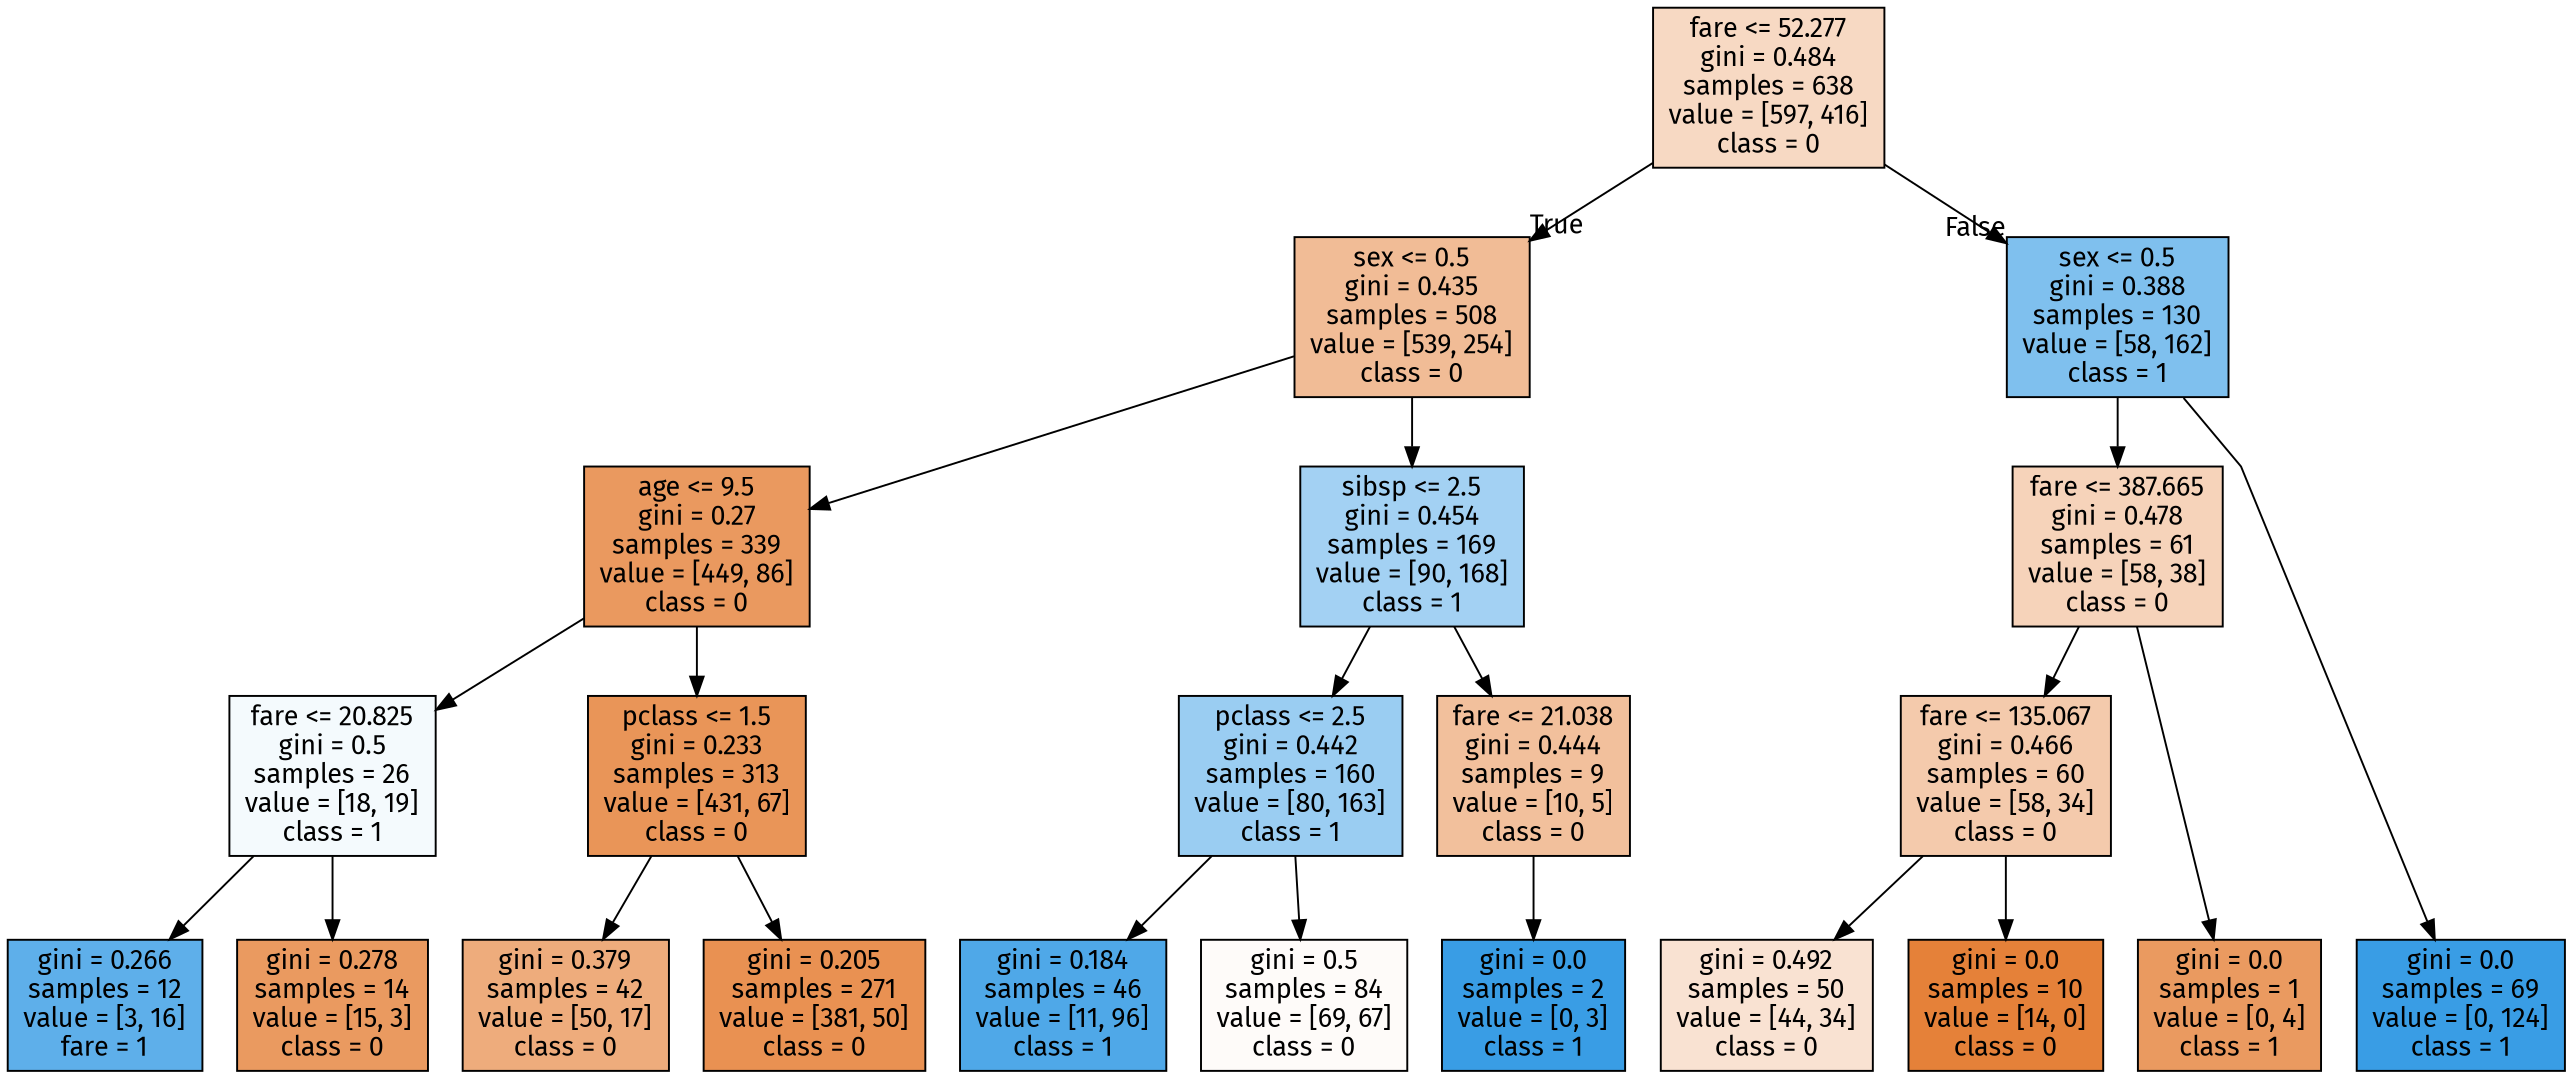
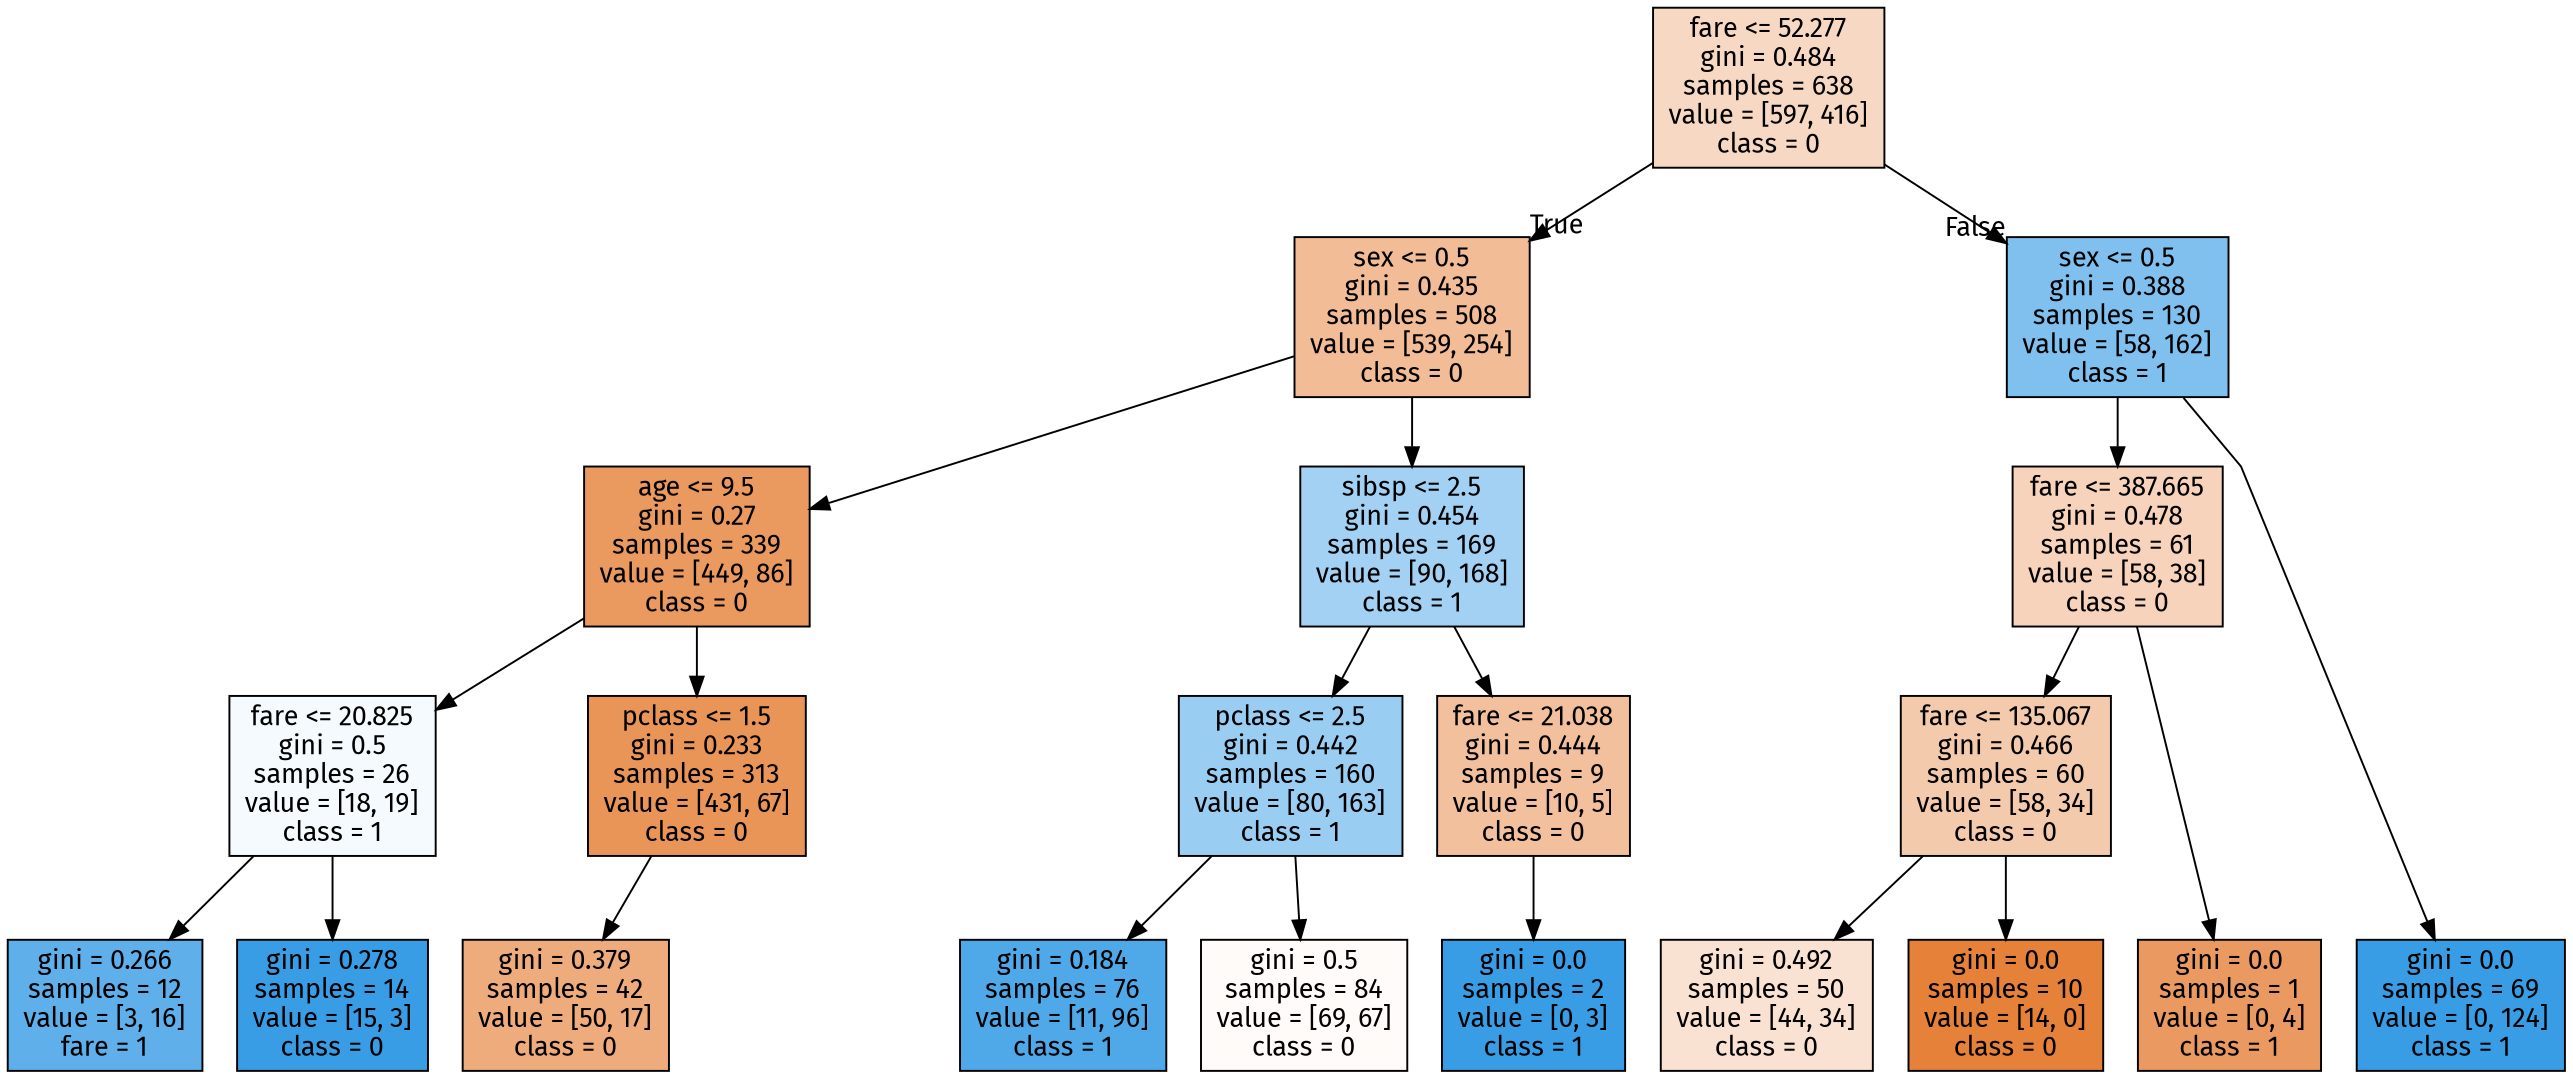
node "gini = 0.278 samples = 14 value = [15, 3] class = 0": fillcolor #e58139cc -> #399de5ff
node "gini = 0.205 samples = 271 value = [381, 50] class = 0": removed
node "gini = 0.184 samples = 46 value = [11, 96] class = 1": label "gini = 0.184 samples = 46 value = [11, 96] class = 1" -> "gini = 0.184 samples = 76 value = [11, 96] class = 1"
